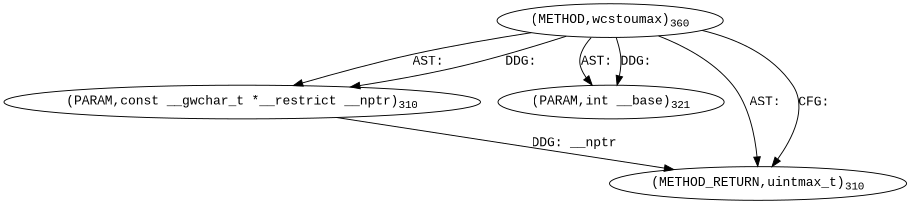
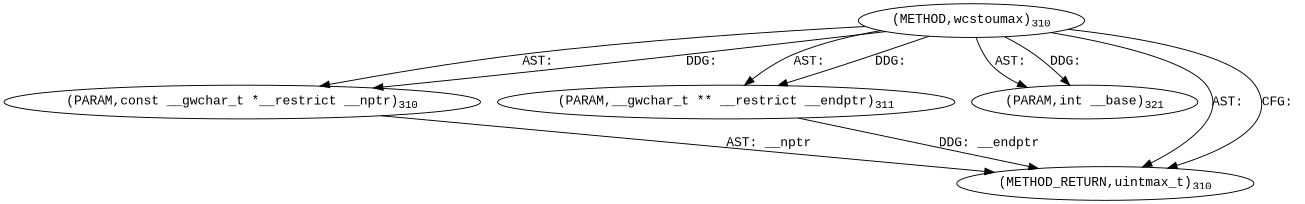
node "(METHOD,wcstoumax)": text "360" -> "310"
node "(PARAM,__gwchar_t ** __restrict __endptr)": added
edge "(PARAM,const __gwchar_t *__restrict __nptr)" -> "(METHOD_RETURN,uintmax_t)": label "DDG: __nptr" -> "AST: __nptr"
